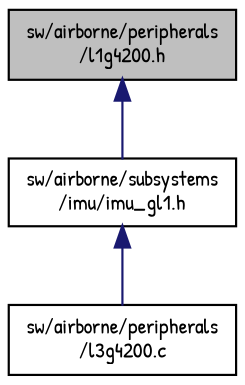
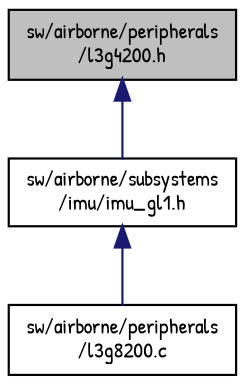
node "sw/airborne/peripherals /l1g4200.h": label "sw/airborne/peripherals /l1g4200.h" -> "sw/airborne/peripherals /l3g4200.h"
node "sw/airborne/peripherals /l3g4200.c": label "sw/airborne/peripherals /l3g4200.c" -> "sw/airborne/peripherals /l3g8200.c"
